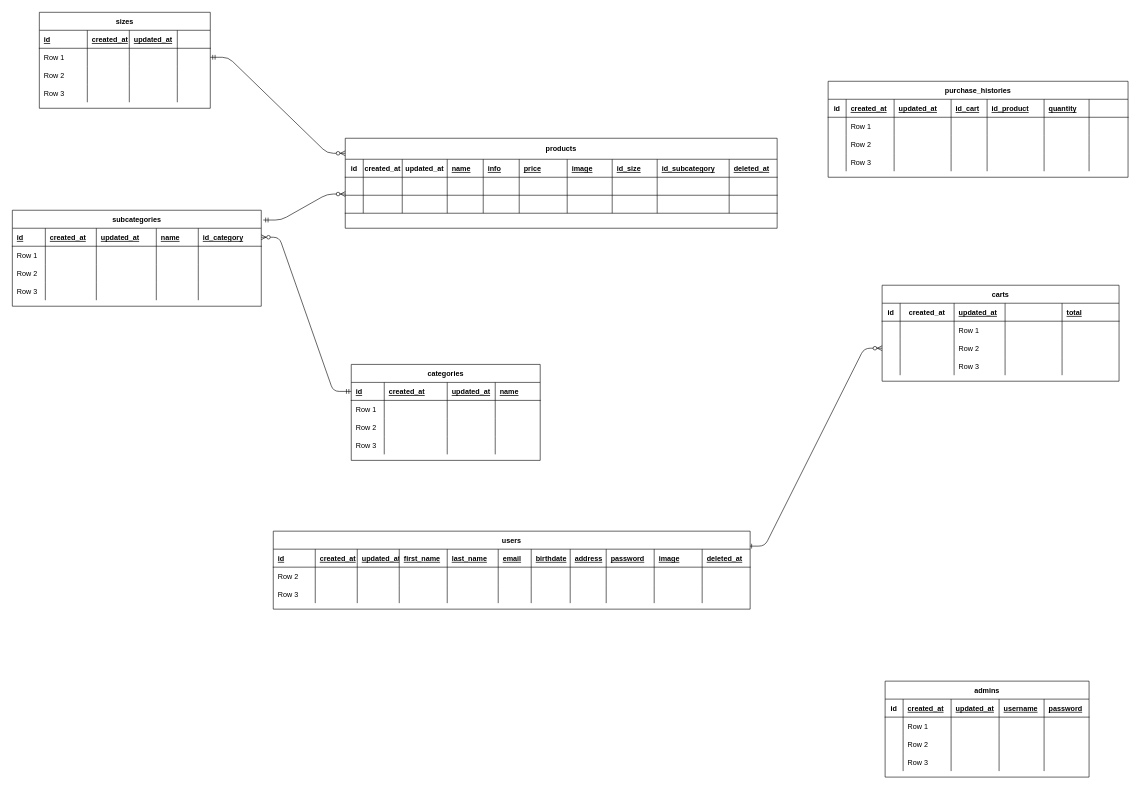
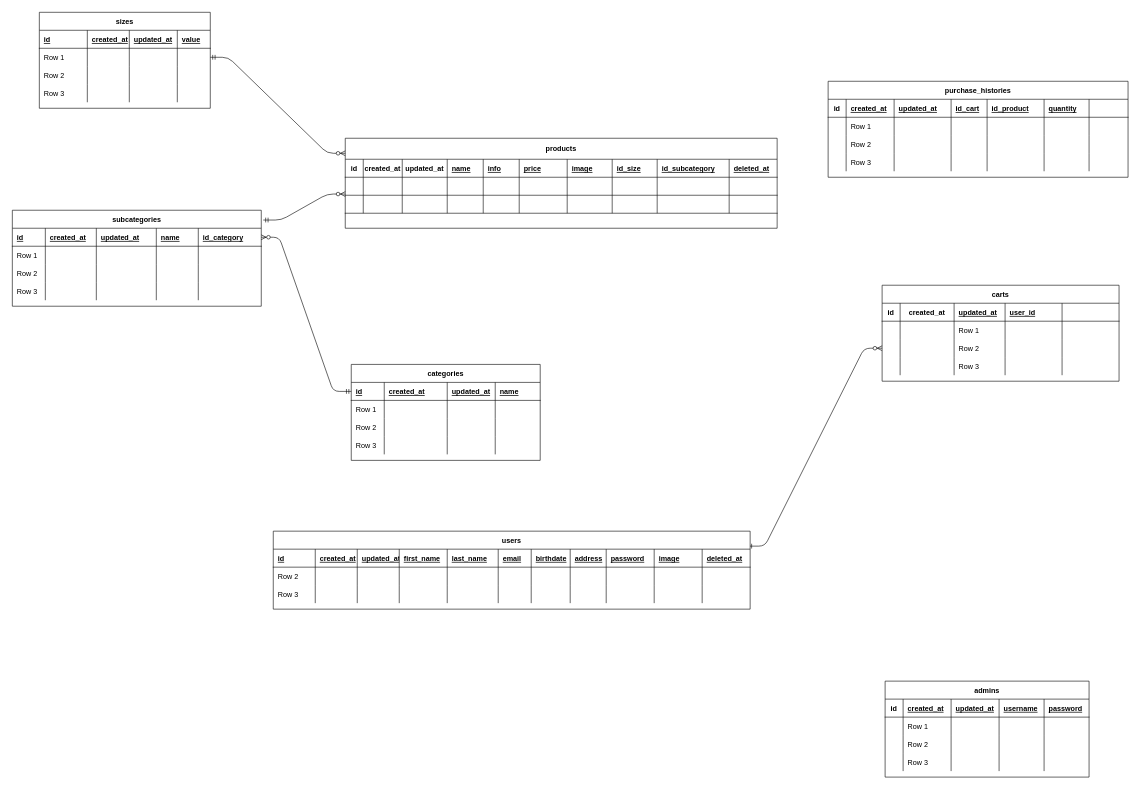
node "value": added
node "user_id": added
node "total": removed
